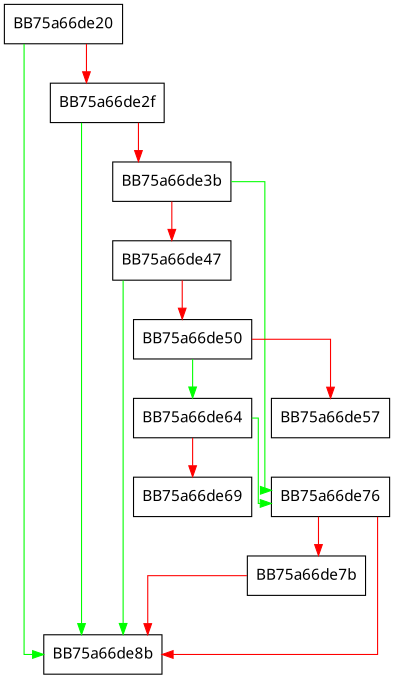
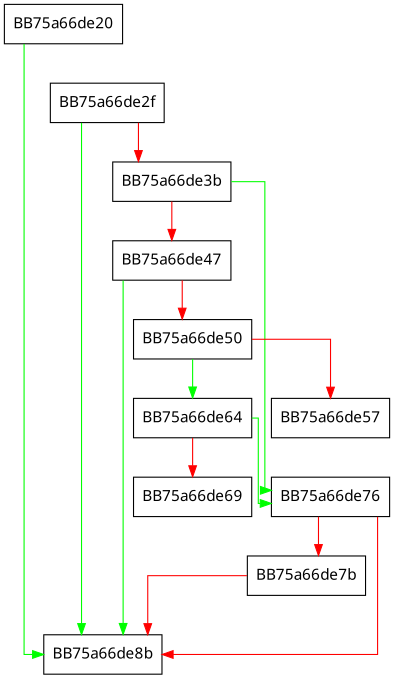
edge "BB75a66de20" -> "BB75a66de2f": removed
